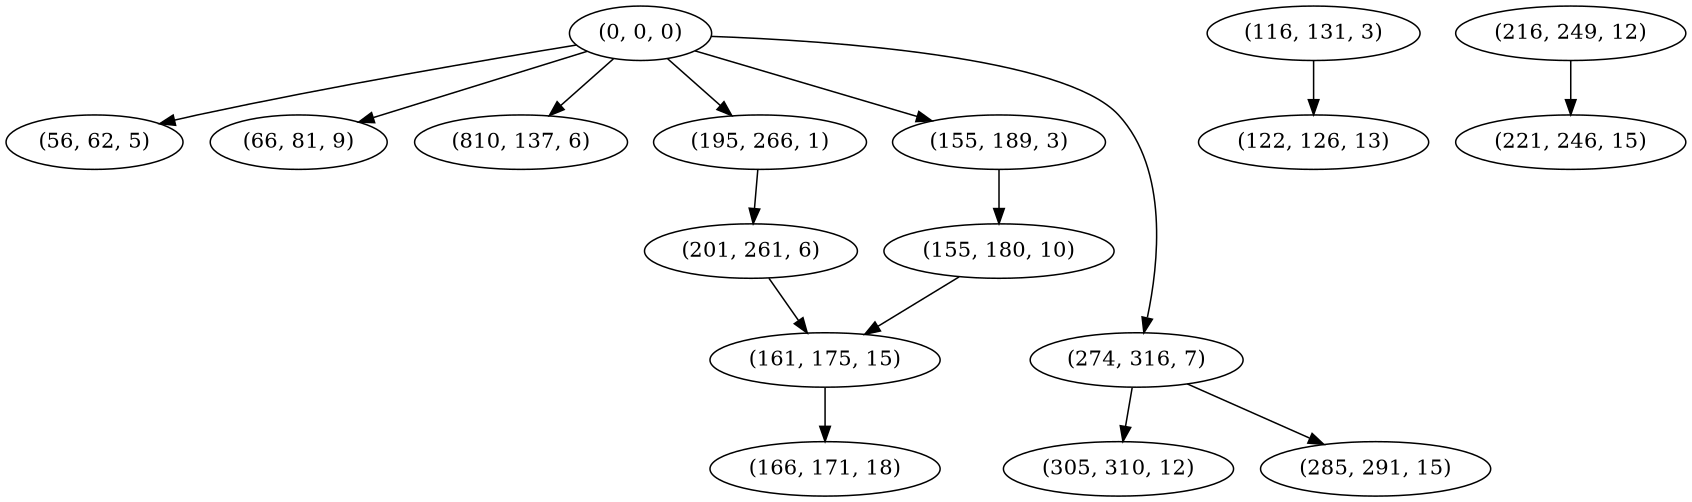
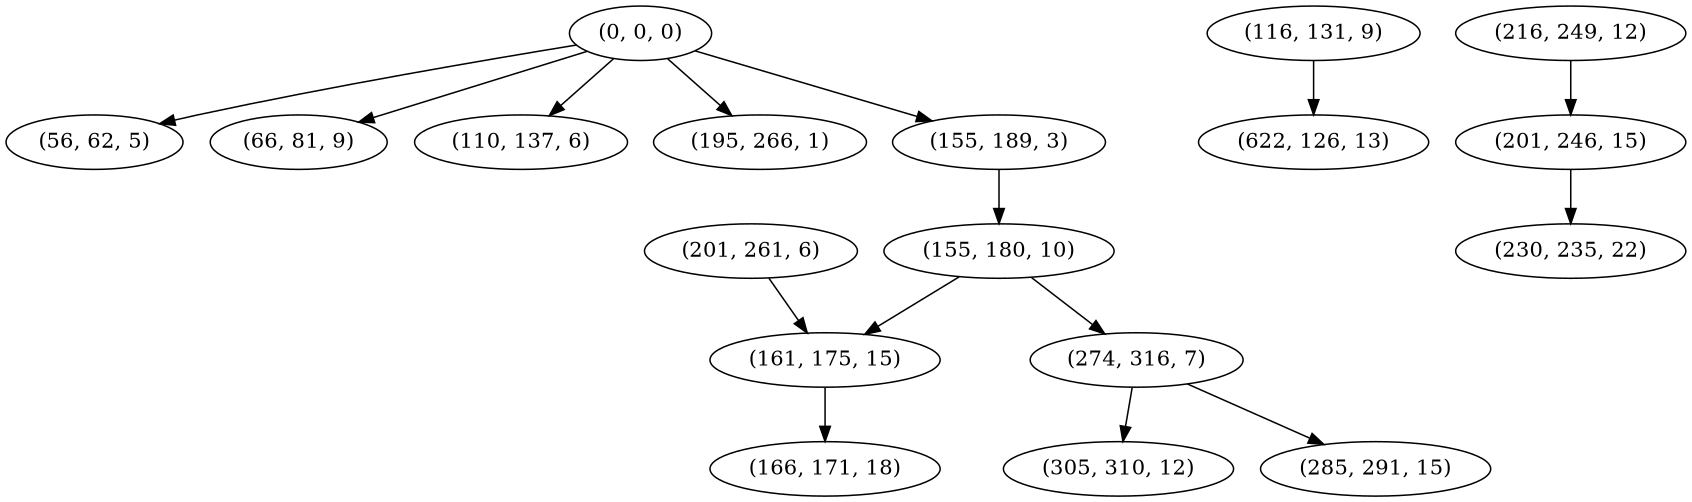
node "(116, 131, 3)": label "(116, 131, 3)" -> "(116, 131, 9)"
edge "(0, 0, 0)" -> "(274, 316, 7)": now "(155, 180, 10)" -> "(274, 316, 7)"
node "(810, 137, 6)": label "(810, 137, 6)" -> "(110, 137, 6)"
node "(122, 126, 13)": label "(122, 126, 13)" -> "(622, 126, 13)"
node "(221, 246, 15)": label "(221, 246, 15)" -> "(201, 246, 15)"
edge "(195, 266, 1)" -> "(201, 261, 6)": removed
node "(230, 235, 22)": added
